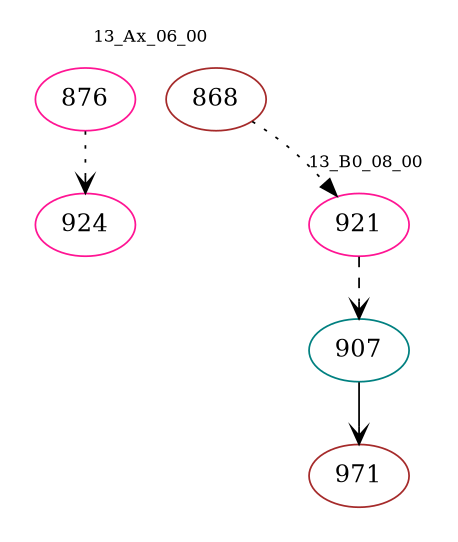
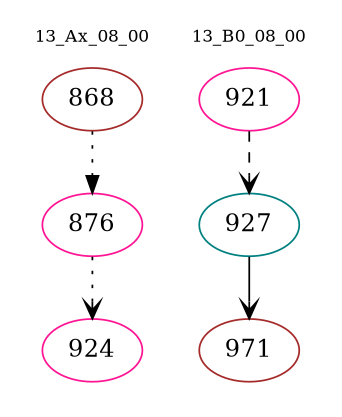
cluster "13_Ax_06_00": label "13_Ax_06_00" -> "13_Ax_08_00"
edge "868" -> "921": now "868" -> "876"
node "907": label "907" -> "927"
